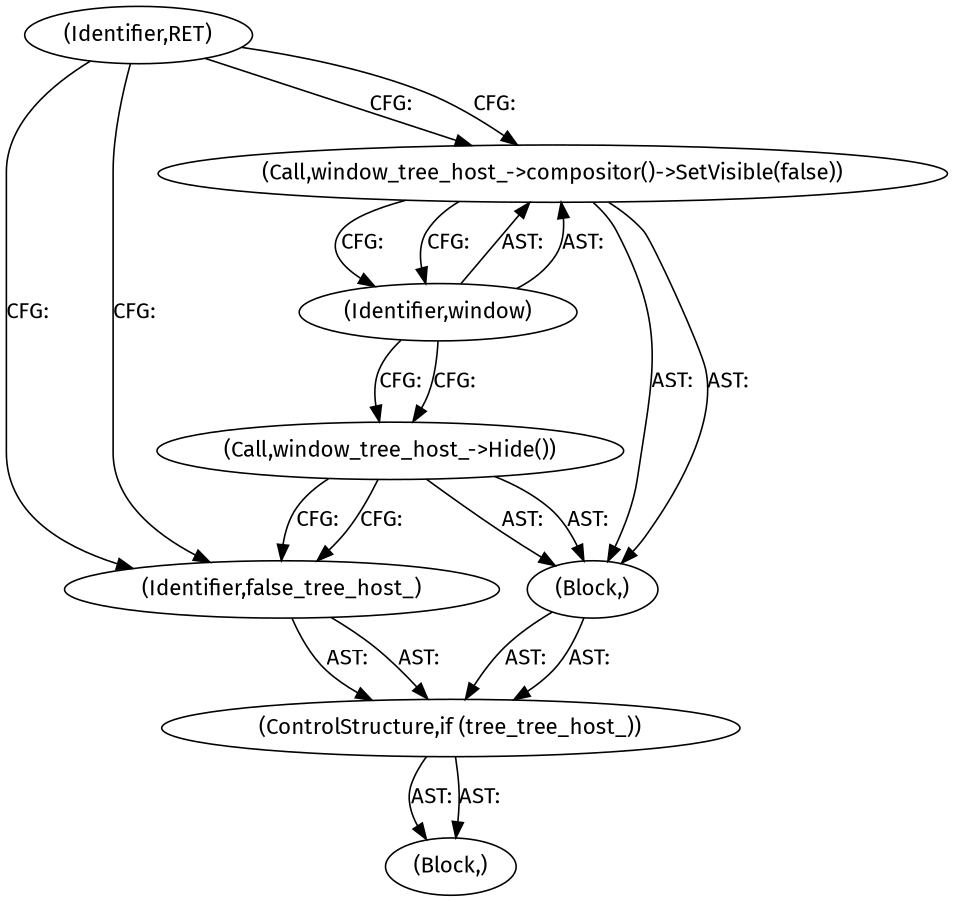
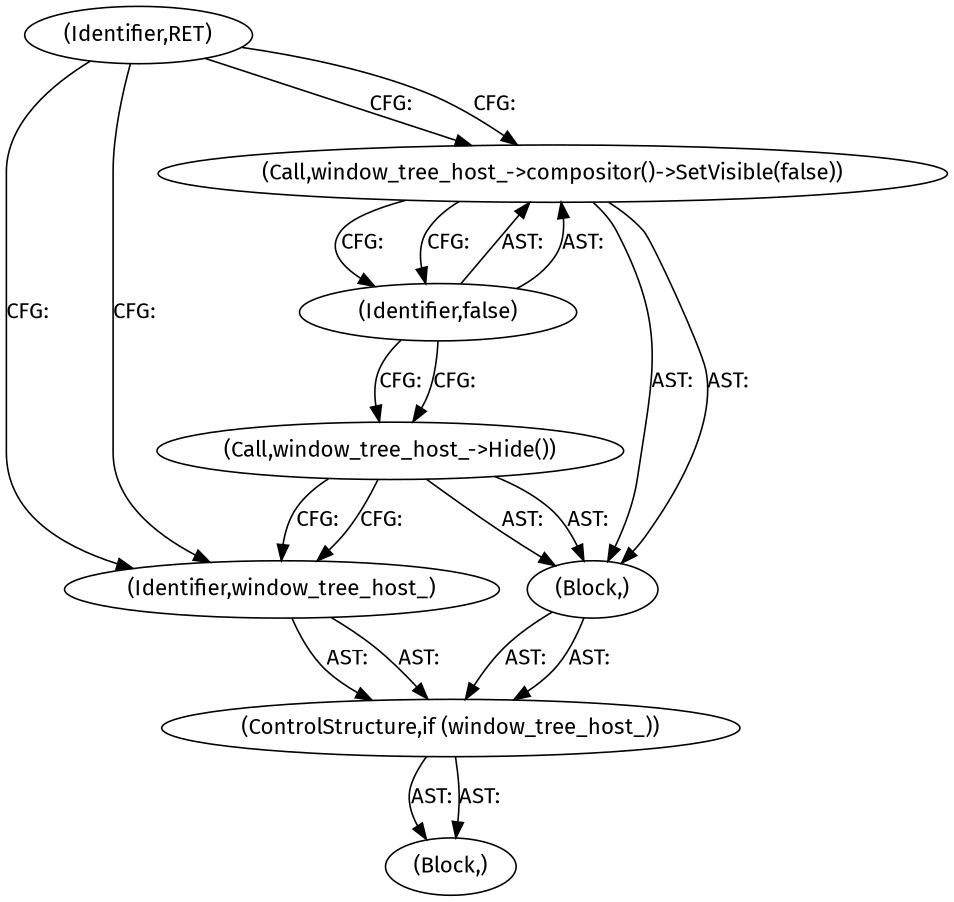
node "(Identifier,window)": label "(Identifier,window)" -> "(Identifier,false)"
node "(Identifier,false_tree_host_)": label "(Identifier,false_tree_host_)" -> "(Identifier,window_tree_host_)"
node "(ControlStructure,if (tree_tree_host_))": label "(ControlStructure,if (tree_tree_host_))" -> "(ControlStructure,if (window_tree_host_))"
